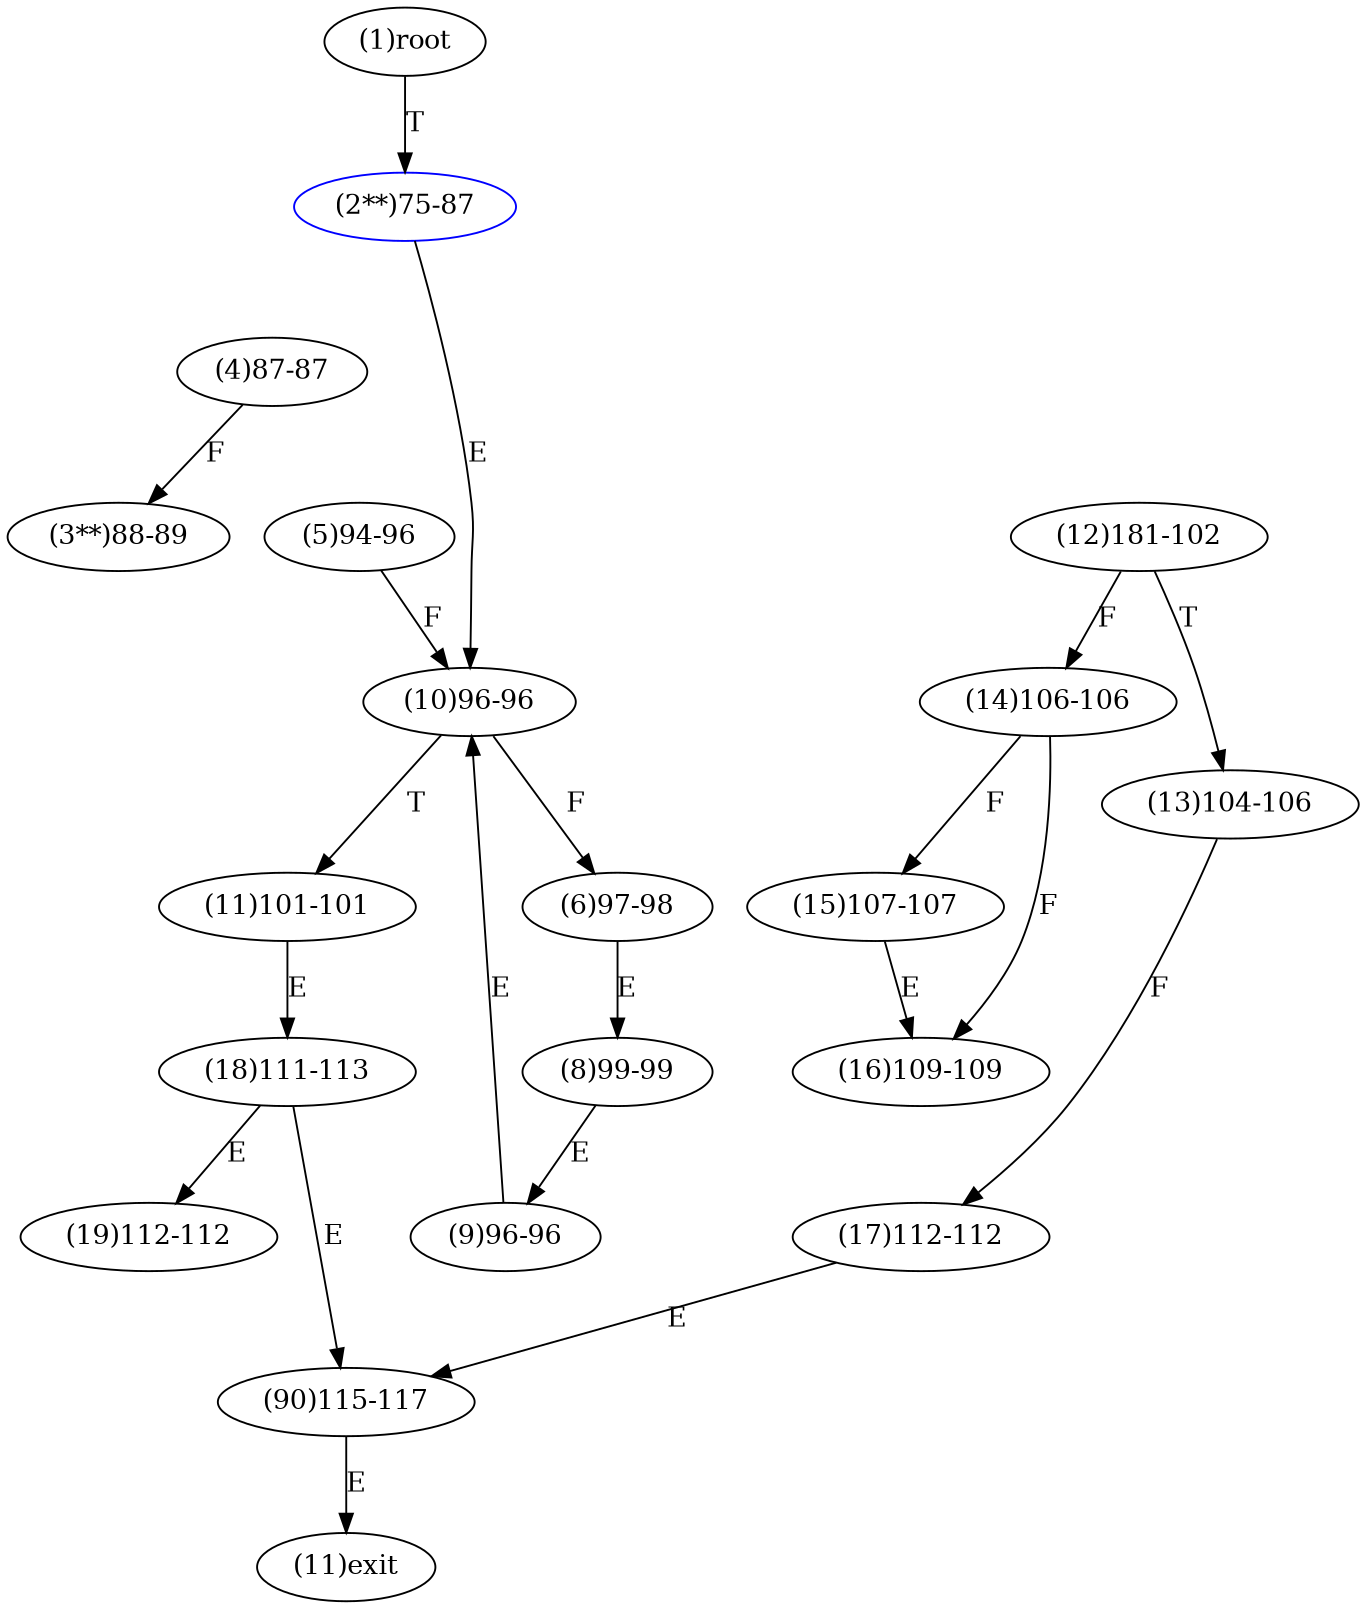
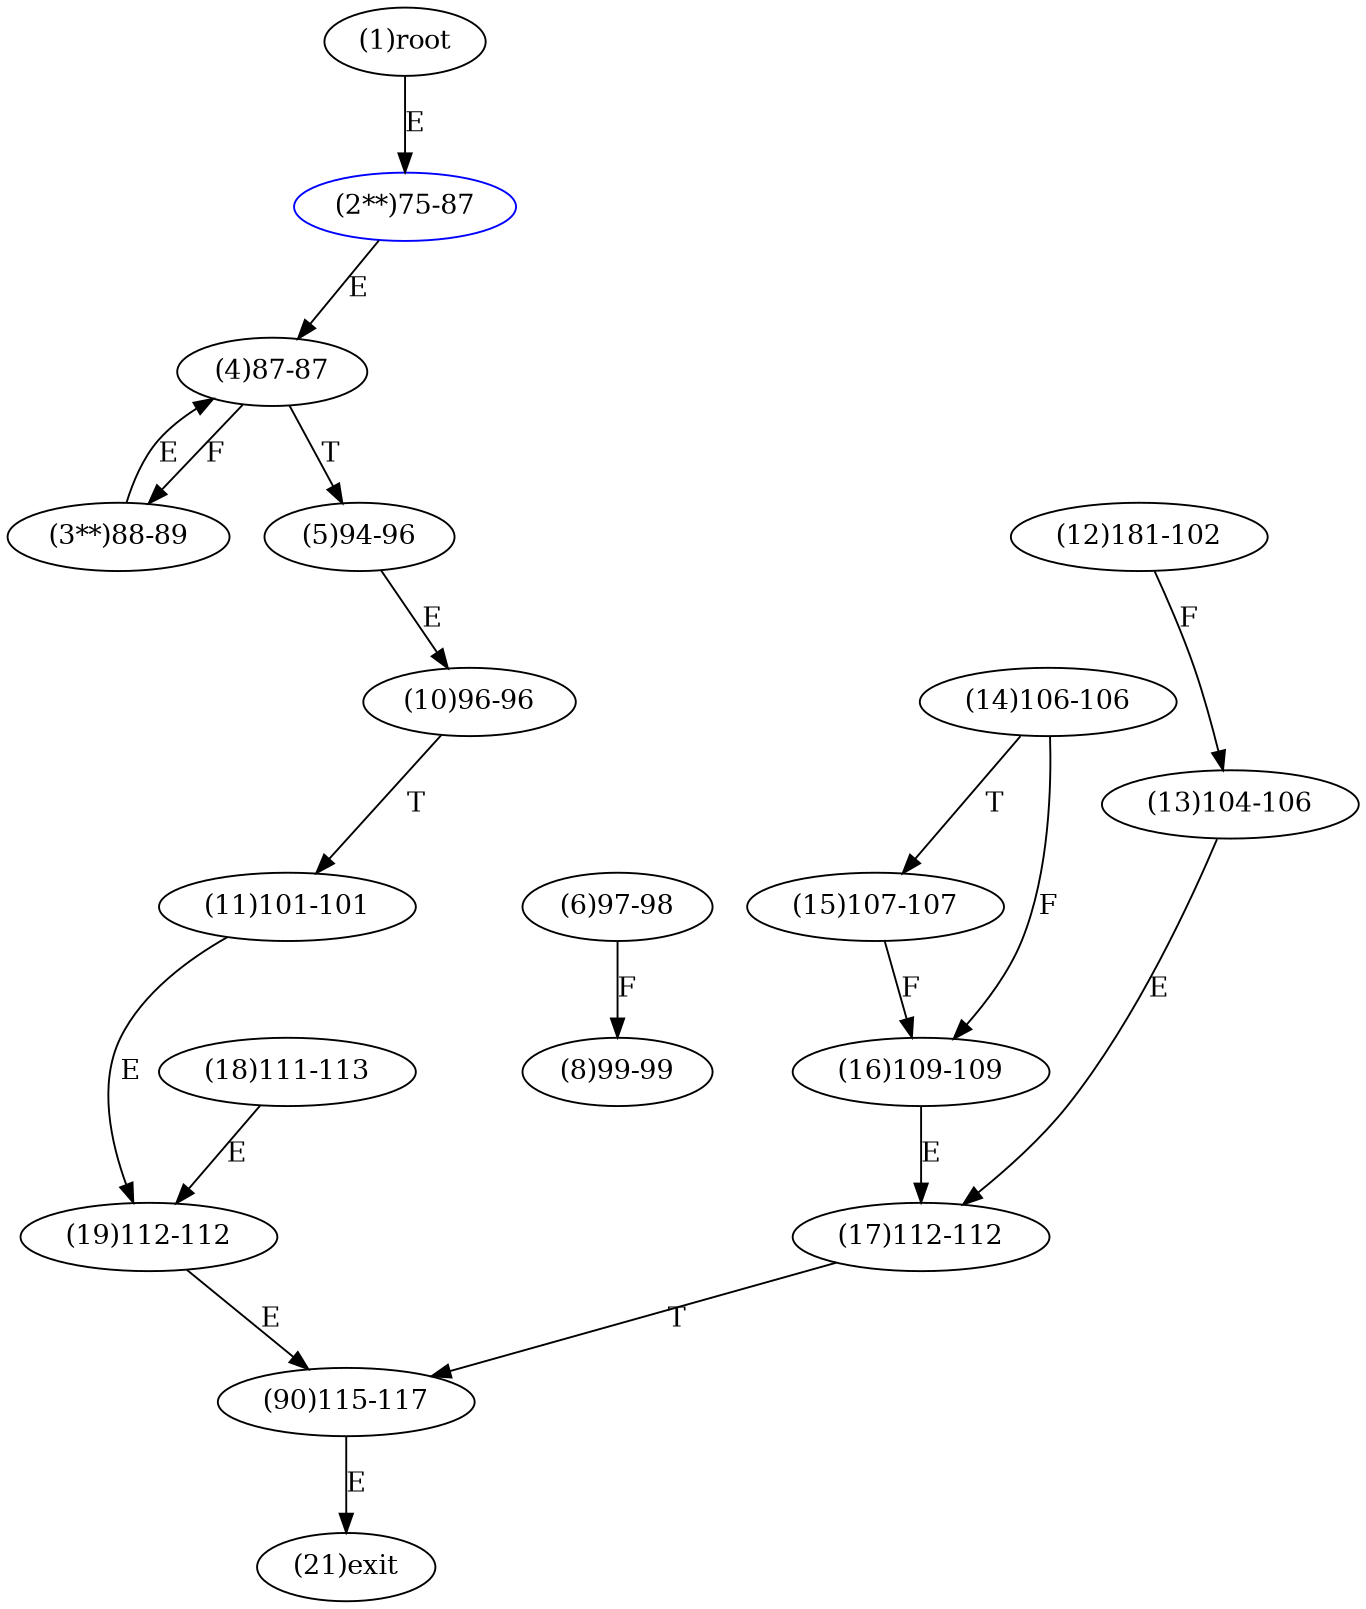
edge "(1)root" -> "(2**)75-87": label "T" -> "E"
edge "(2**)75-87" -> "(10)96-96": now "(2**)75-87" -> "(4)87-87"
edge "(4)87-87" -> "(5)94-96": added, label "T"
edge "(3**)88-89" -> "(4)87-87": added, label "E"
edge "(12)181-102" -> "(14)106-106": removed, label "F"
edge "(5)94-96" -> "(10)96-96": label "F" -> "E"
edge "(12)181-102" -> "(13)104-106": label "T" -> "F"
edge "(10)96-96" -> "(6)97-98": removed, label "F"
edge "(14)106-106" -> "(15)107-107": label "F" -> "T"
edge "(11)101-101" -> "(18)111-113": now "(11)101-101" -> "(19)112-112"
edge "(6)97-98" -> "(8)99-99": label "E" -> "F"
edge "(15)107-107" -> "(16)109-109": label "E" -> "F"
edge "(13)104-106" -> "(17)112-112": label "F" -> "E"
edge "(16)109-109" -> "(17)112-112": added, label "E"
edge "(18)111-113" -> "(90)115-117": now "(19)112-112" -> "(90)115-117"
node "(9)96-96": removed
edge "(17)112-112" -> "(90)115-117": label "E" -> "T"
node "(11)exit": label "(11)exit" -> "(21)exit"
